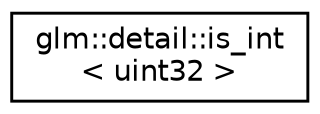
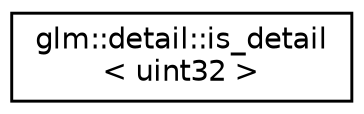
node "glm::detail::is_int < uint32 >": label "glm::detail::is_int < uint32 >" -> "glm::detail::is_detail < uint32 >"
